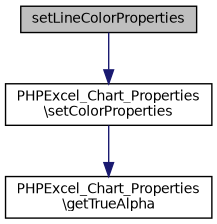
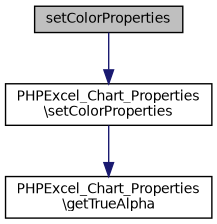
node "setLineColorProperties": label "setLineColorProperties" -> "setColorProperties"
